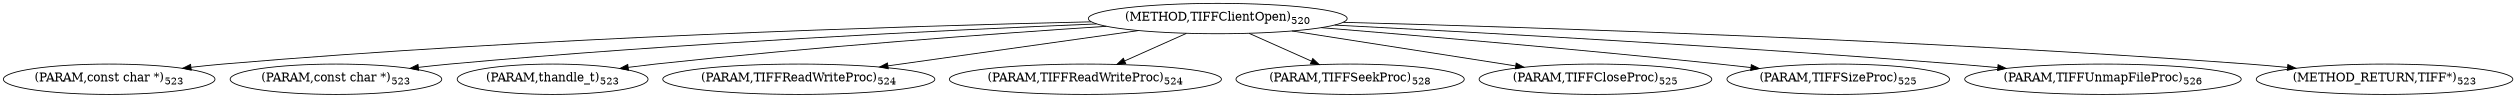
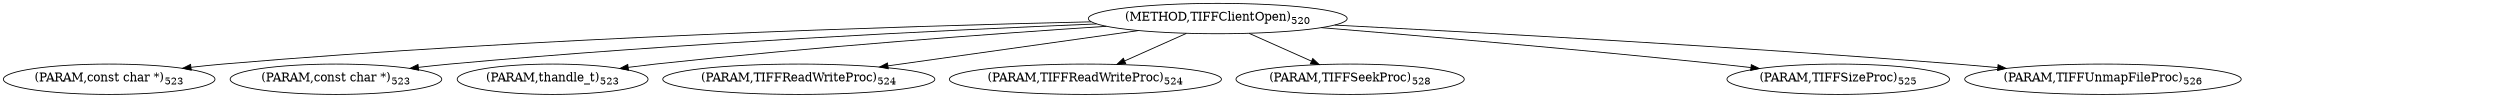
node "(PARAM,TIFFCloseProc)": removed
node "(METHOD_RETURN,TIFF*)": removed
